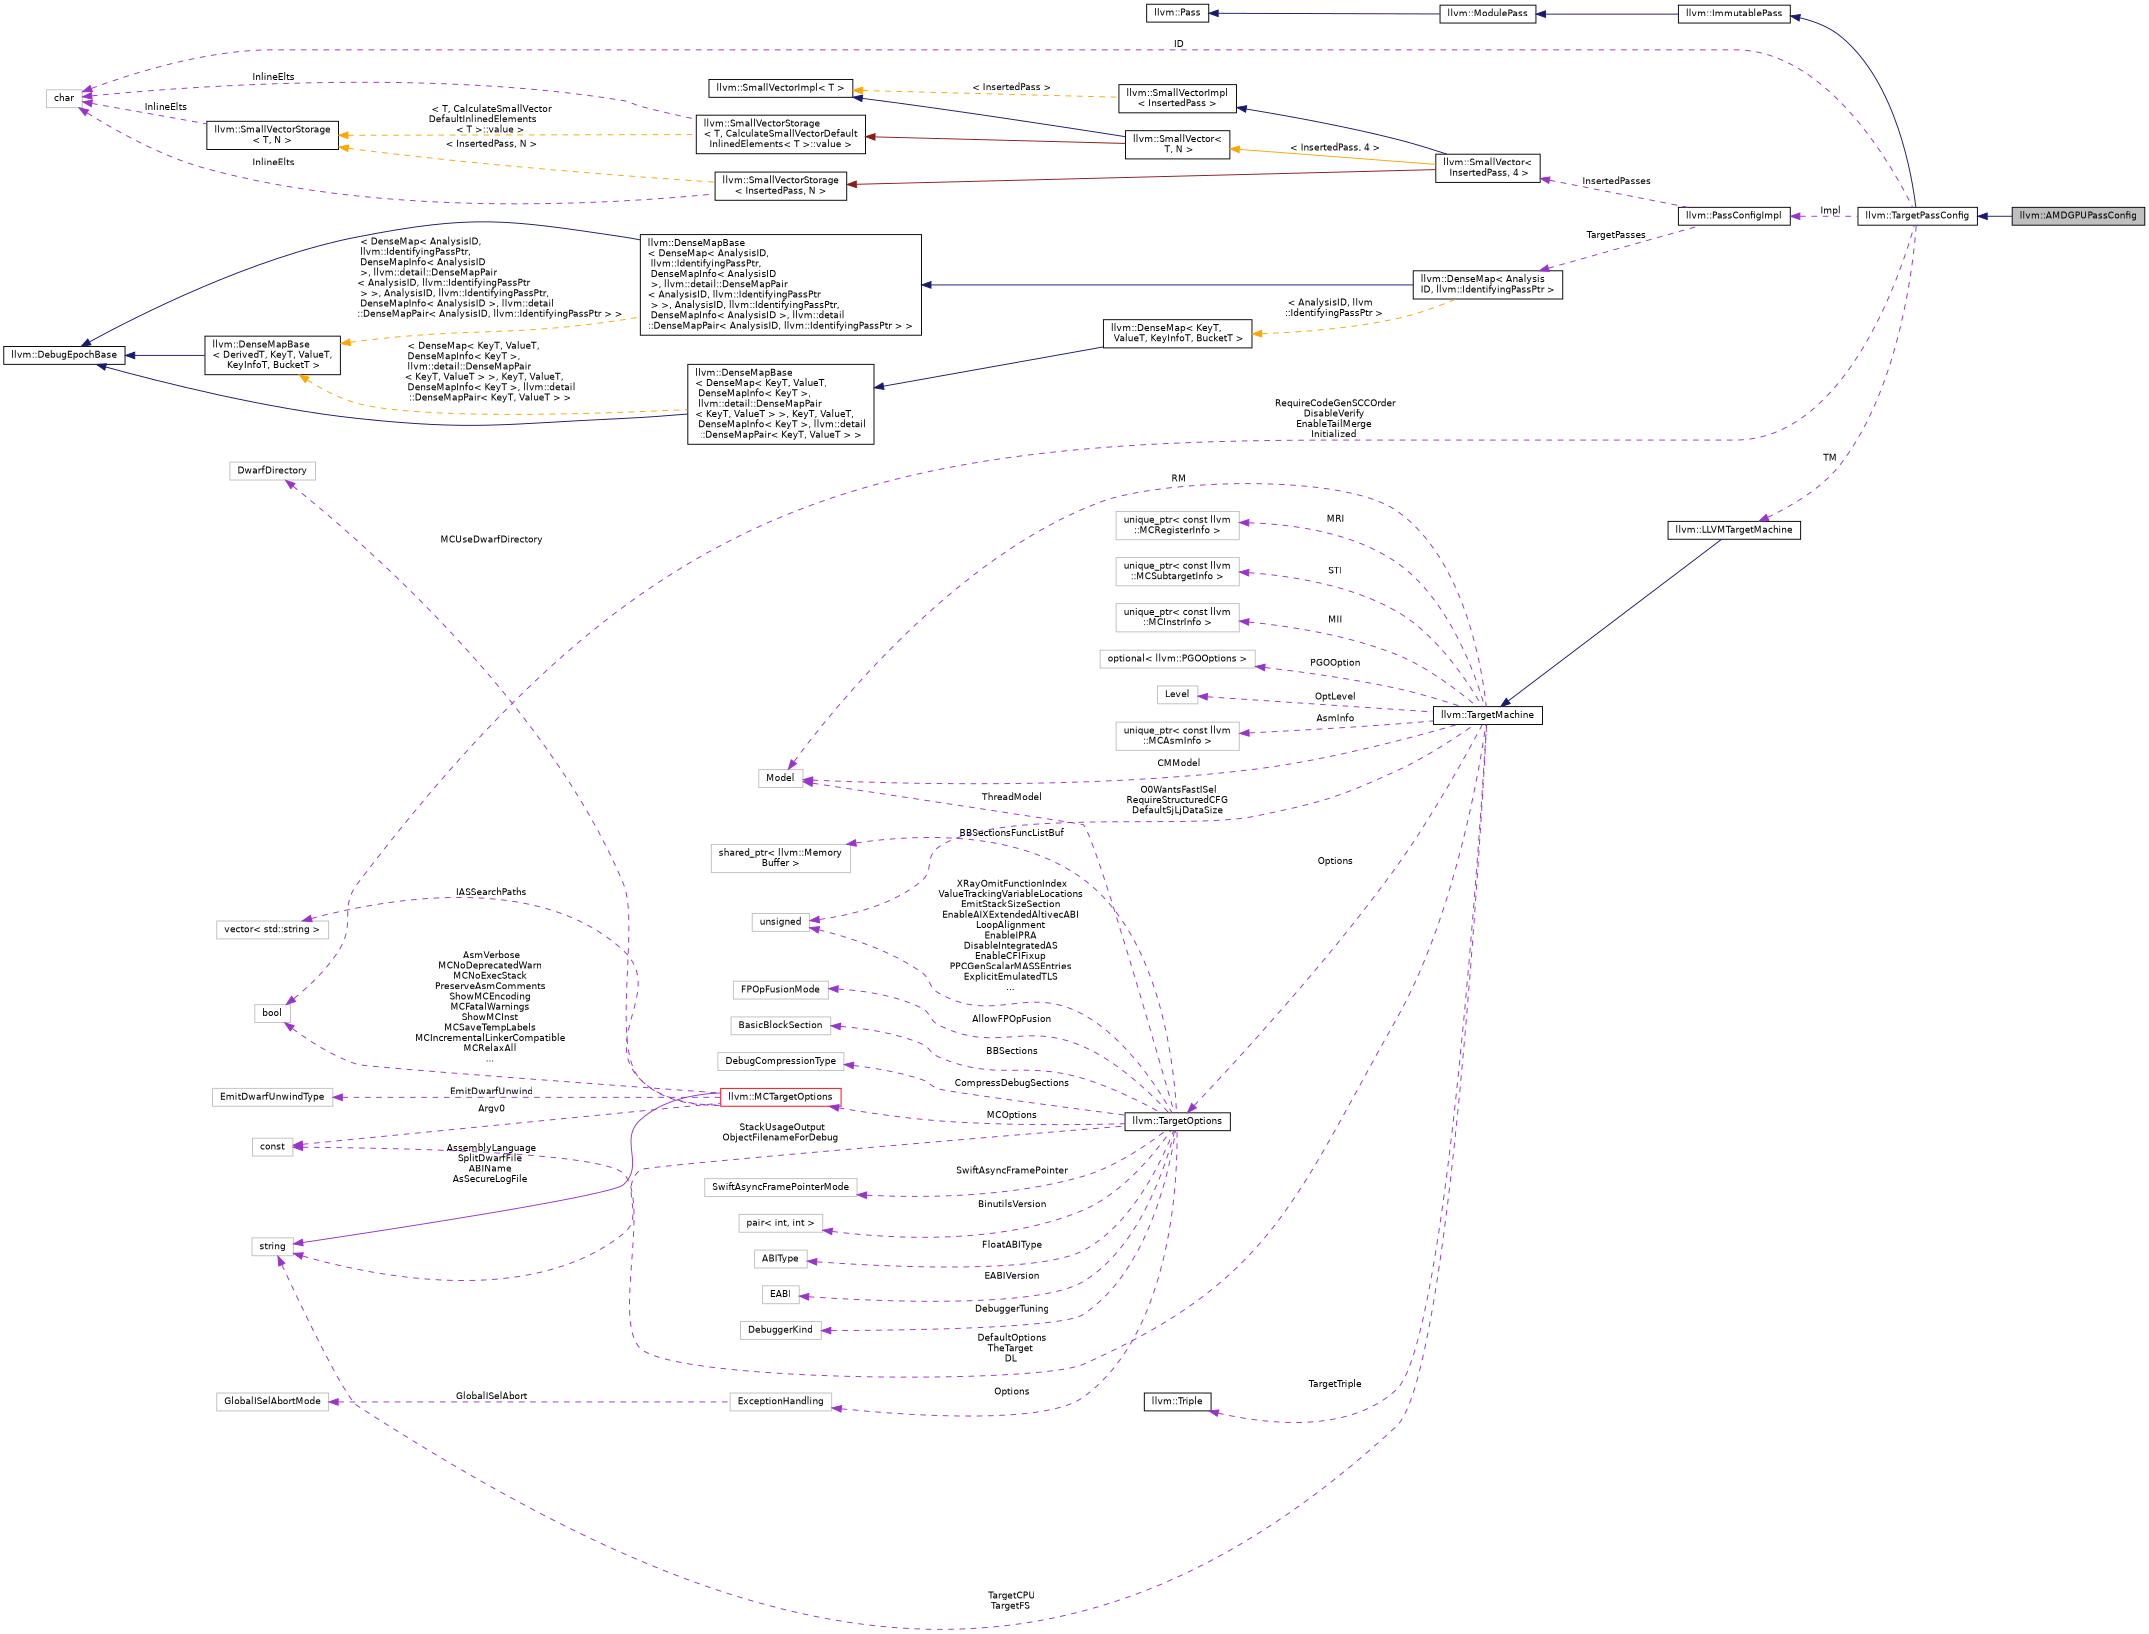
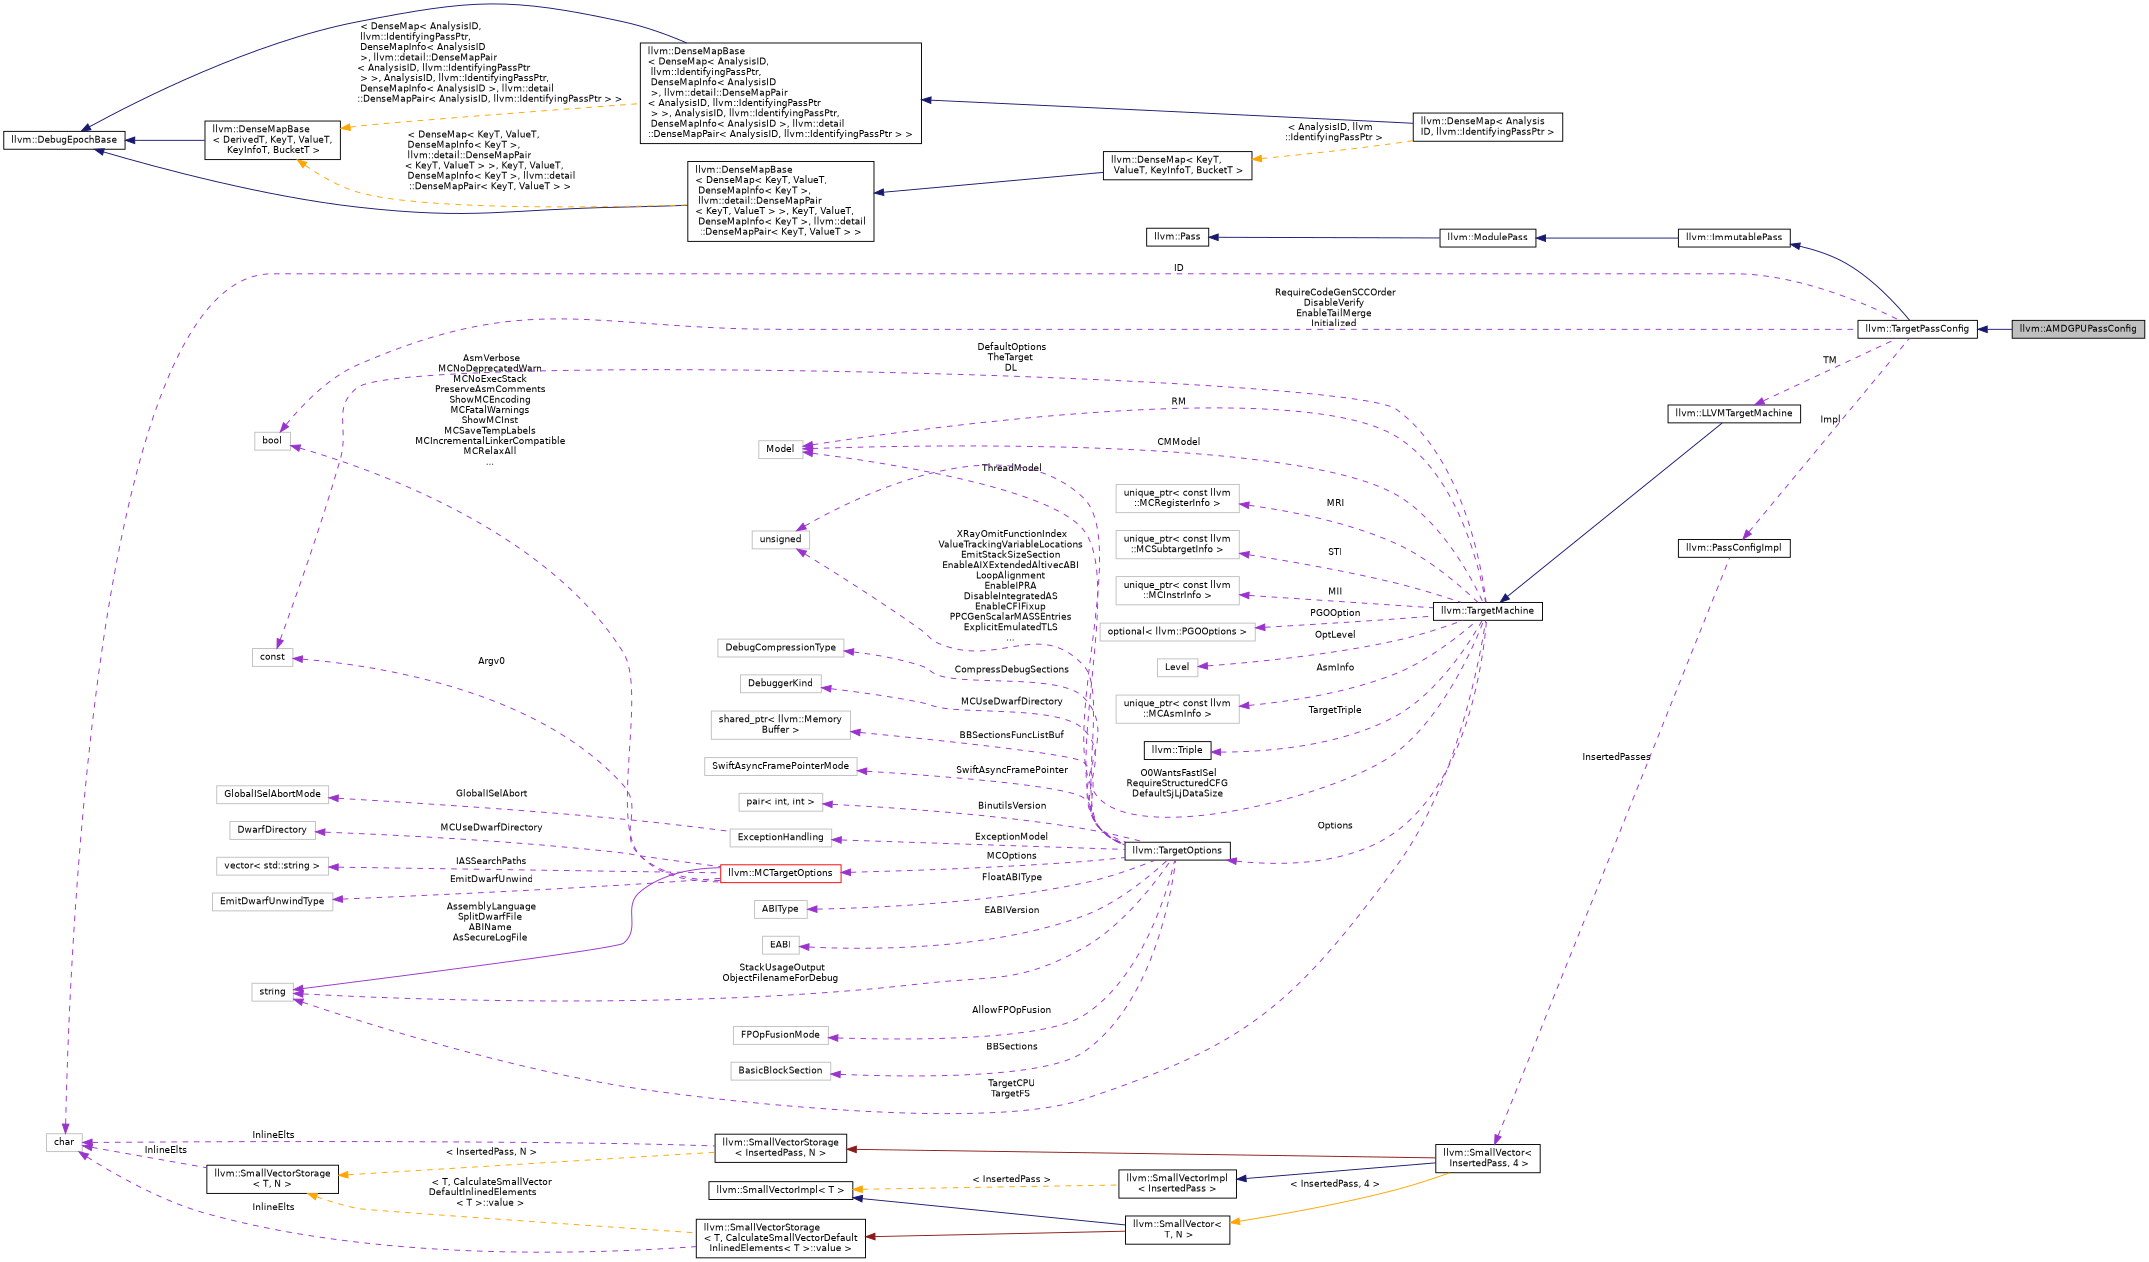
edge "llvm::PassConfigImpl" -> "llvm::DenseMap< Analysis ID, llvm::IdentifyingPassPtr >": removed, label "TargetPasses"
edge "llvm::TargetOptions" -> "DebuggerKind": label " DebuggerTuning" -> " MCUseDwarfDirectory"
edge "llvm::TargetOptions" -> "ExceptionHandling": label " Options" -> " ExceptionModel"
